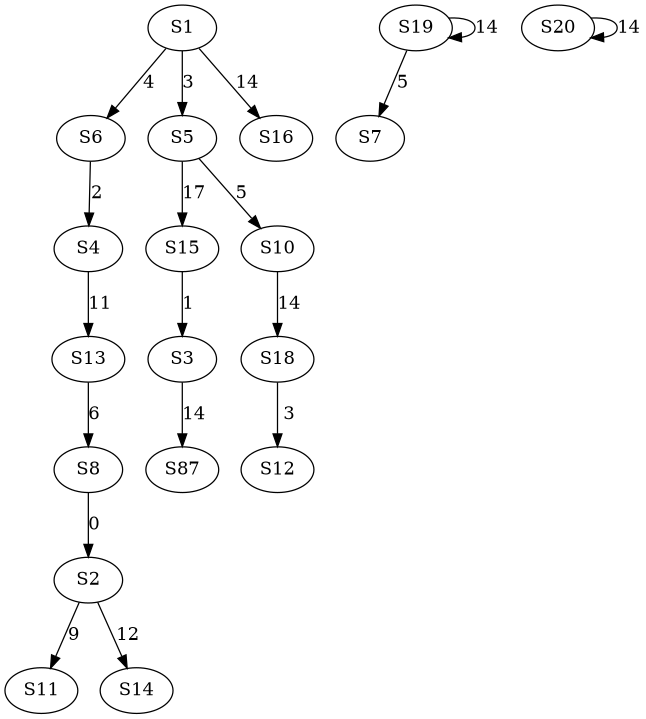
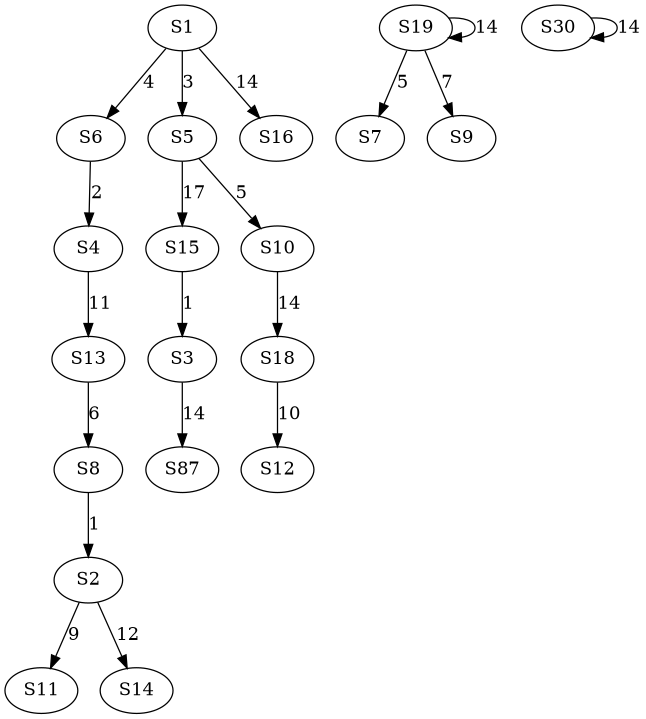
node "S20": label "S20" -> "S30"
node "S9": added
edge "S18" -> "S12": label "3" -> "10"
edge "S8" -> "S2": label "0" -> "1"
